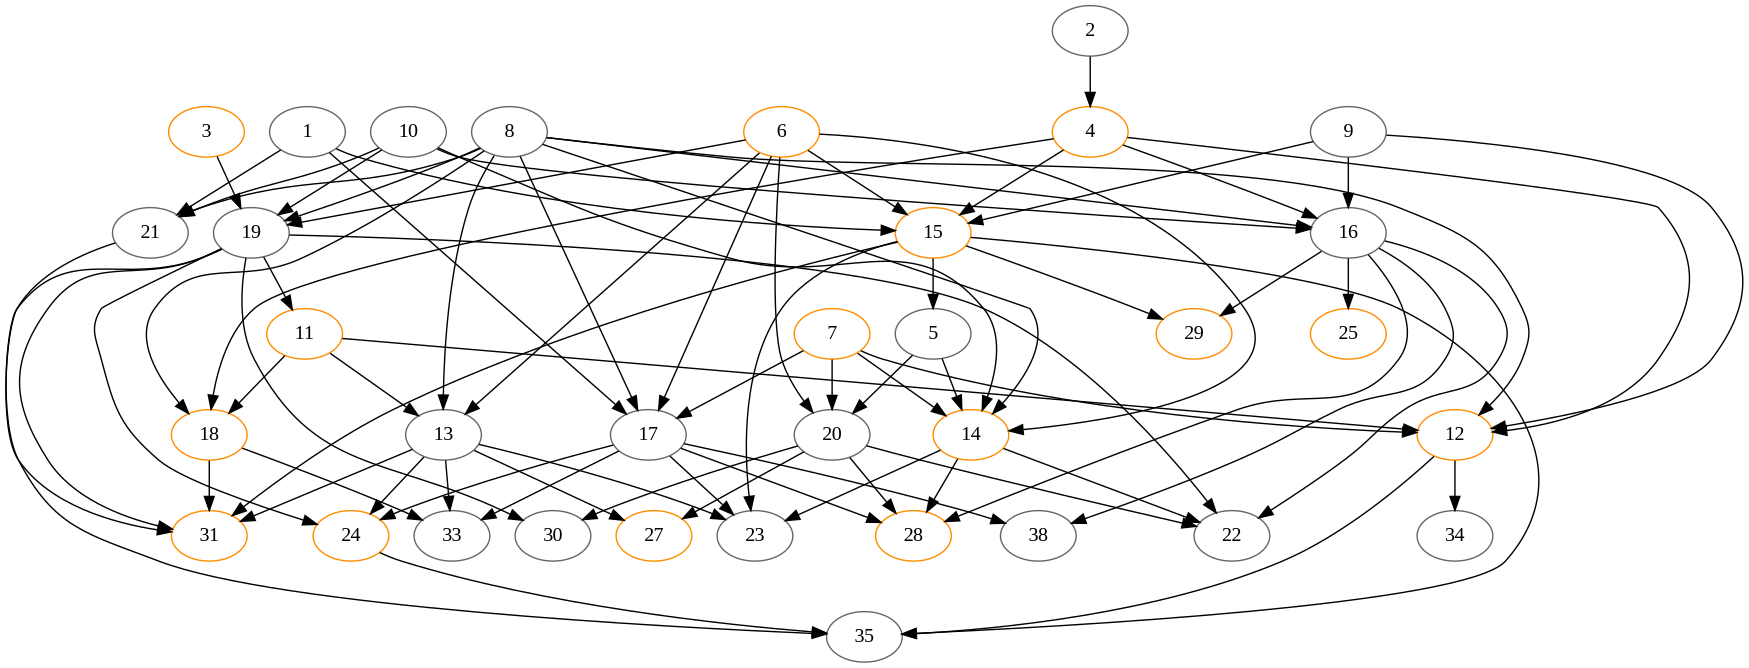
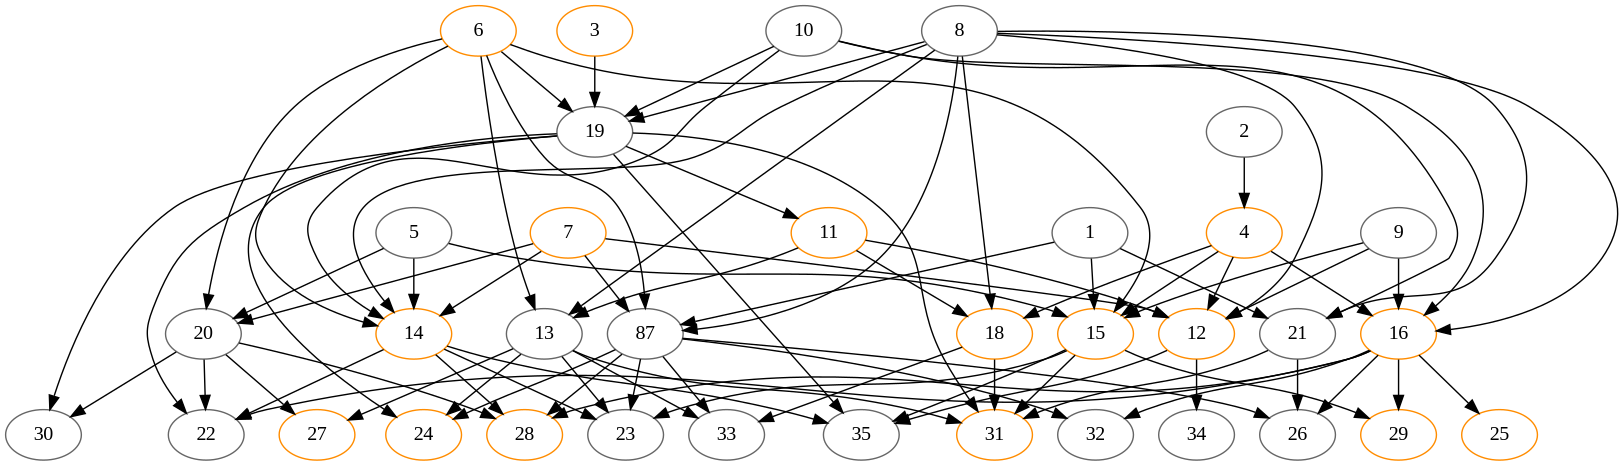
node "16": color gray40 -> darkorange
edge "15" -> "5": reversed
node "17": label "17" -> "87"
node "26": added
node "38": label "38" -> "32"
edge "24" -> "35": now "14" -> "35"
